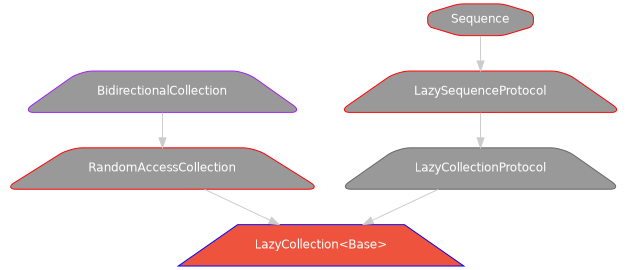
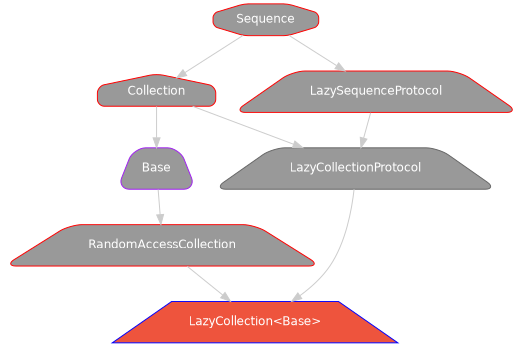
node "Collection": added
node "BidirectionalCollection": label "BidirectionalCollection" -> "Base"
